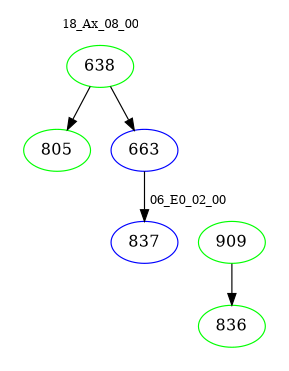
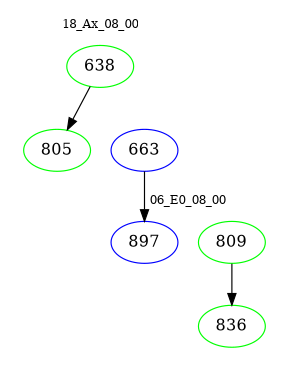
edge "638" -> "663": removed
cluster "06_E0_02_00": label "06_E0_02_00" -> "06_E0_08_00"
node "837": label "837" -> "897"
node "909": label "909" -> "809"
